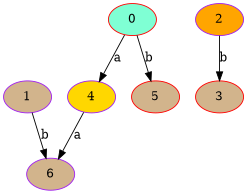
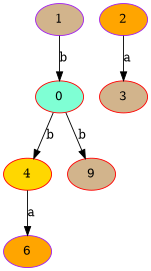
edge "0" -> "4": label "a" -> "b"
edge "2" -> "3": label "b" -> "a"
node "4": color purple -> red
node "5": label "5" -> "9"
edge "1" -> "6": now "1" -> "0"
node "6": fillcolor tan -> orange
